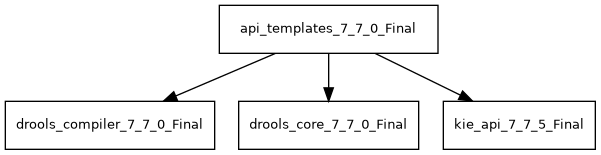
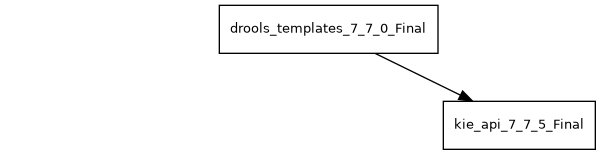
node "api_templates_7_7_0_Final": label "api_templates_7_7_0_Final" -> "drools_templates_7_7_0_Final"
node "drools_compiler_7_7_0_Final": removed
node "drools_core_7_7_0_Final": removed
